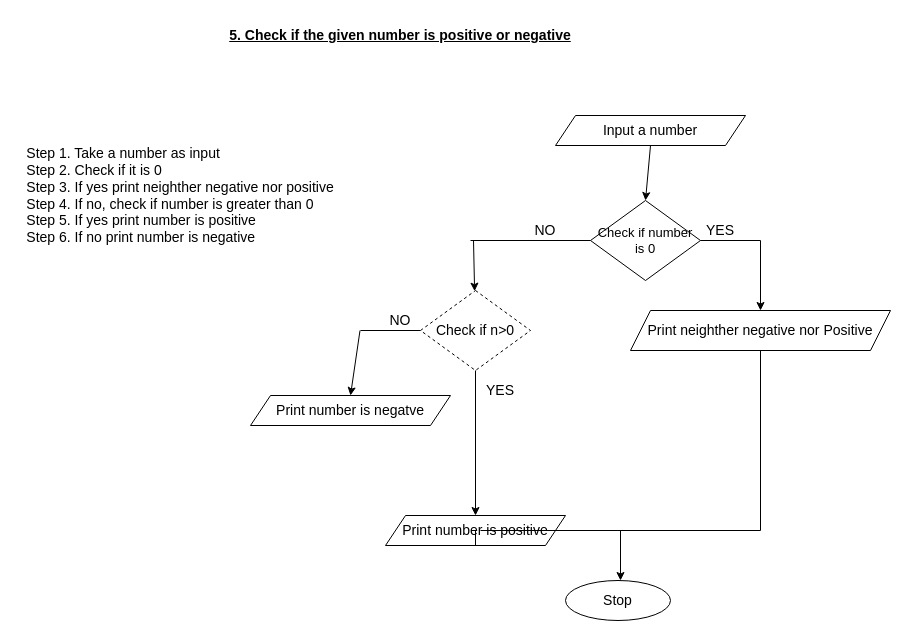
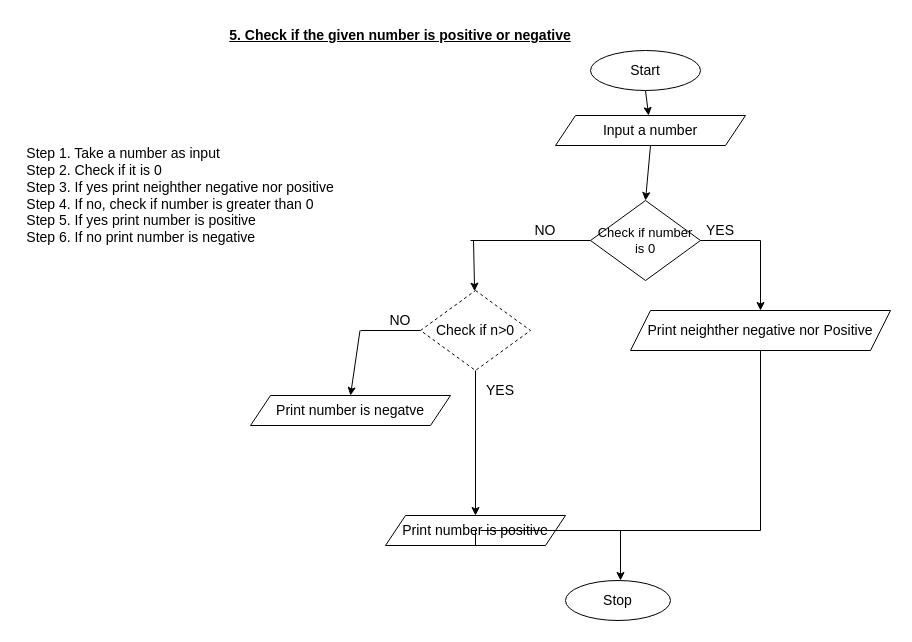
node "Start": added
edge "Start" -> "Input a number": added
